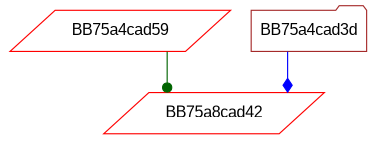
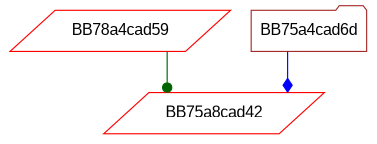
node "BB75a4cad59": label "BB75a4cad59" -> "BB78a4cad59"
node "BB75a4cad3d": label "BB75a4cad3d" -> "BB75a4cad6d"
